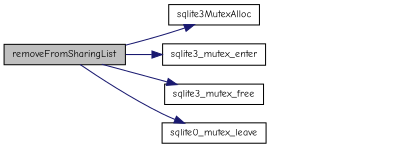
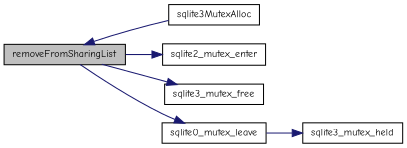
edge "removeFromSharingList" -> "sqlite3MutexAlloc": reversed
node "sqlite3_mutex_enter": label "sqlite3_mutex_enter" -> "sqlite2_mutex_enter"
node "sqlite3_mutex_held": added
